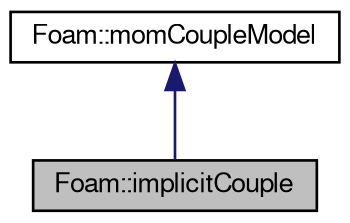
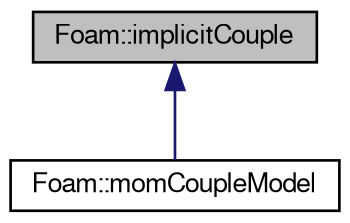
edge "Foam::implicitCouple" -> "Foam::momCoupleModel": reversed
